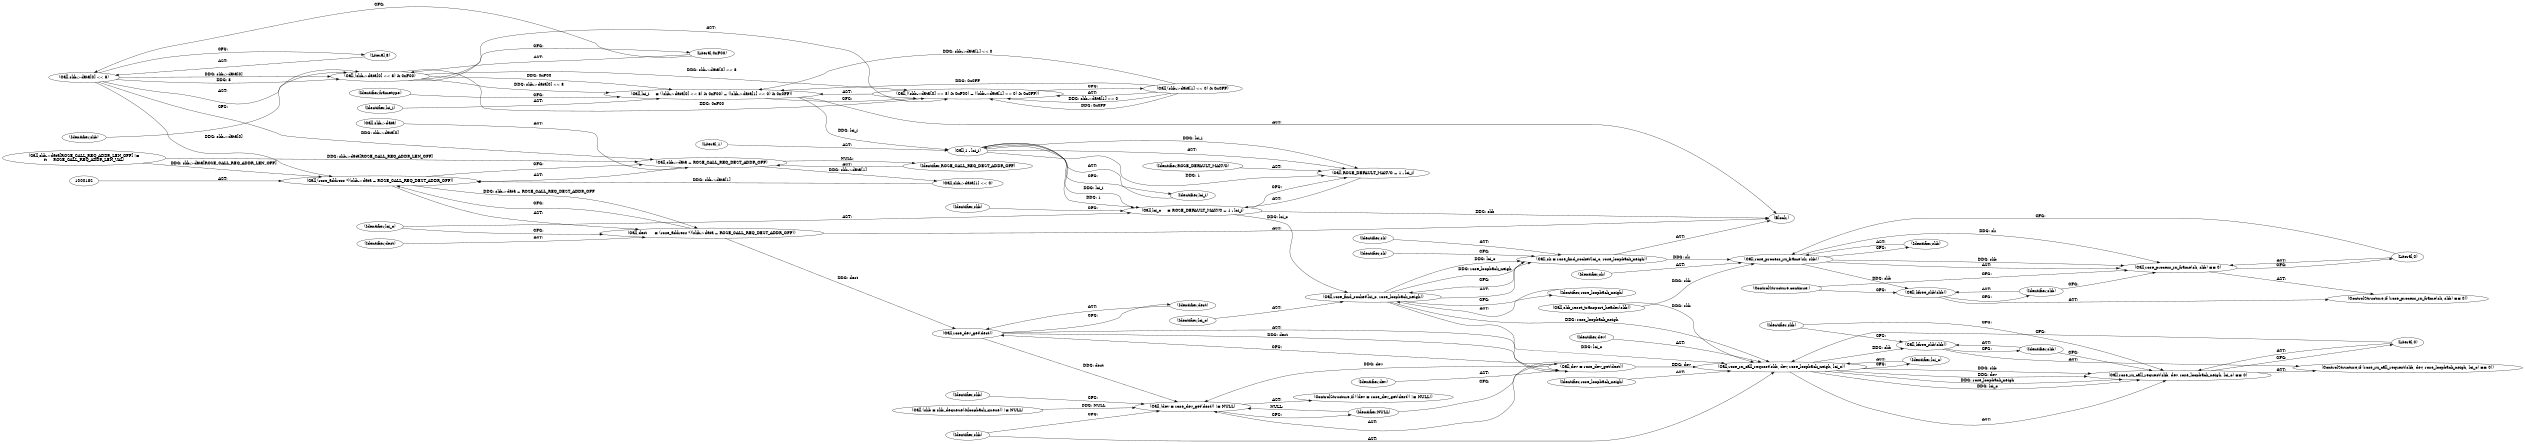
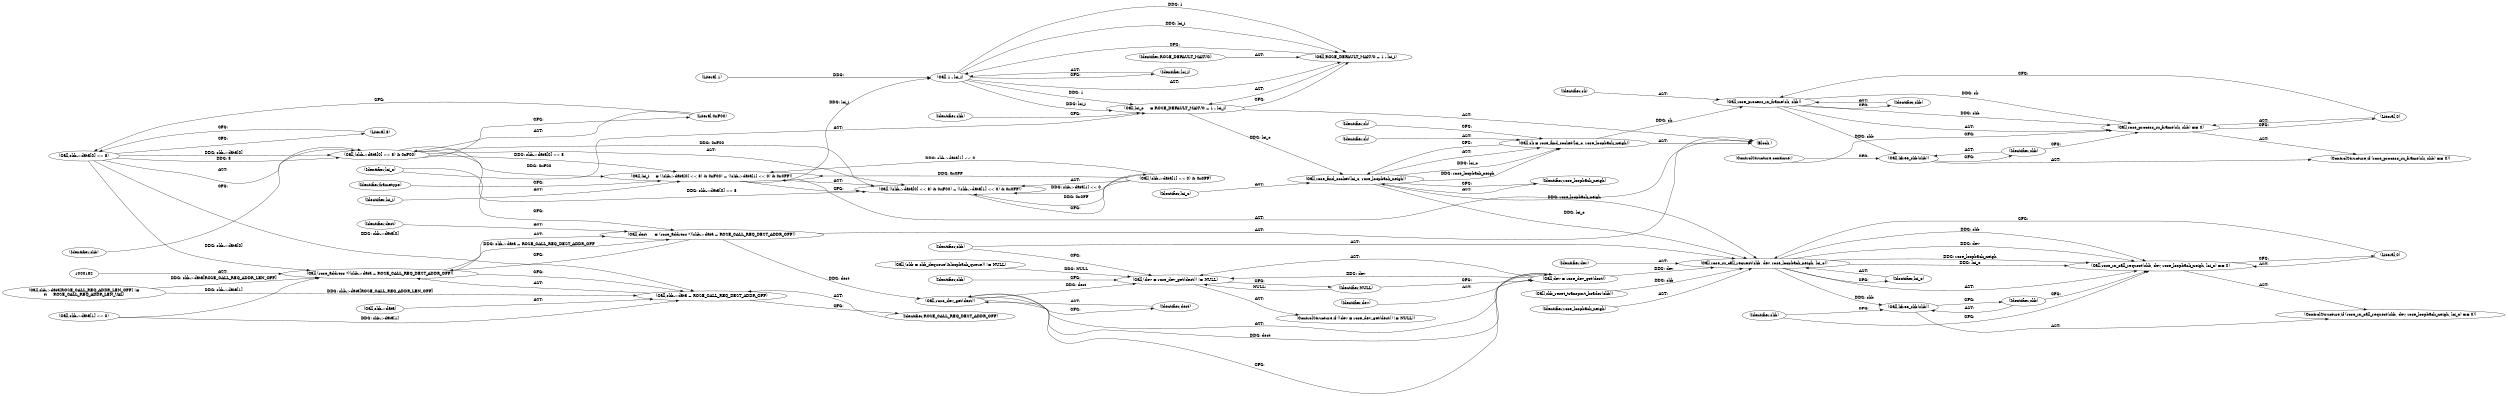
edge "(Call,ROSE_DEFAULT_MAXVC + 1 - lci_i)" -> "(Call,1 - lci_i)": added, label "CFG:"
edge "(Literal,8)" -> "(Call,skb->data[0] << 8)": label "AST: " -> "CFG: "
edge "(Literal,1)" -> "(Call,1 - lci_i)": label "AST: " -> "DDG: "
edge "(Call,skb->data + ROSE_CALL_REQ_DEST_ADDR_OFF)" -> "(Identifier,ROSE_CALL_REQ_DEST_ADDR_OFF)": label "NULL: " -> "CFG: "
edge "(Call,skb->data + ROSE_CALL_REQ_DEST_ADDR_OFF)" -> "(Call,skb->data[1] << 0)": reversed
edge "(Call,lci_o     = ROSE_DEFAULT_MAXVC + 1 - lci_i)" -> "(Block,)": label "DDG: skb" -> "AST: "
edge "(Call,skb_reset_transport_header(skb))" -> "(Call,rose_process_rx_frame(sk, skb))": removed, label "DDG: skb"
